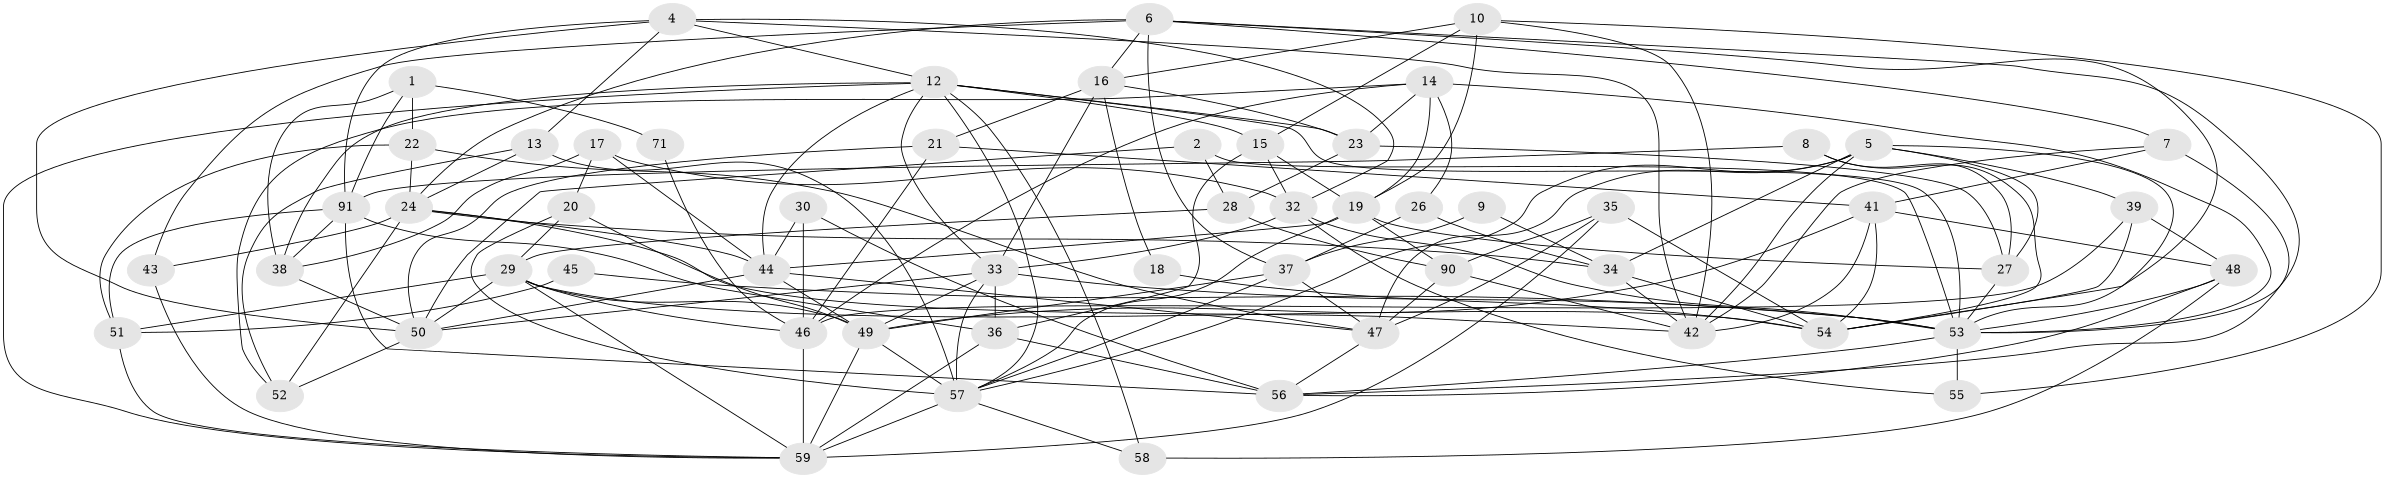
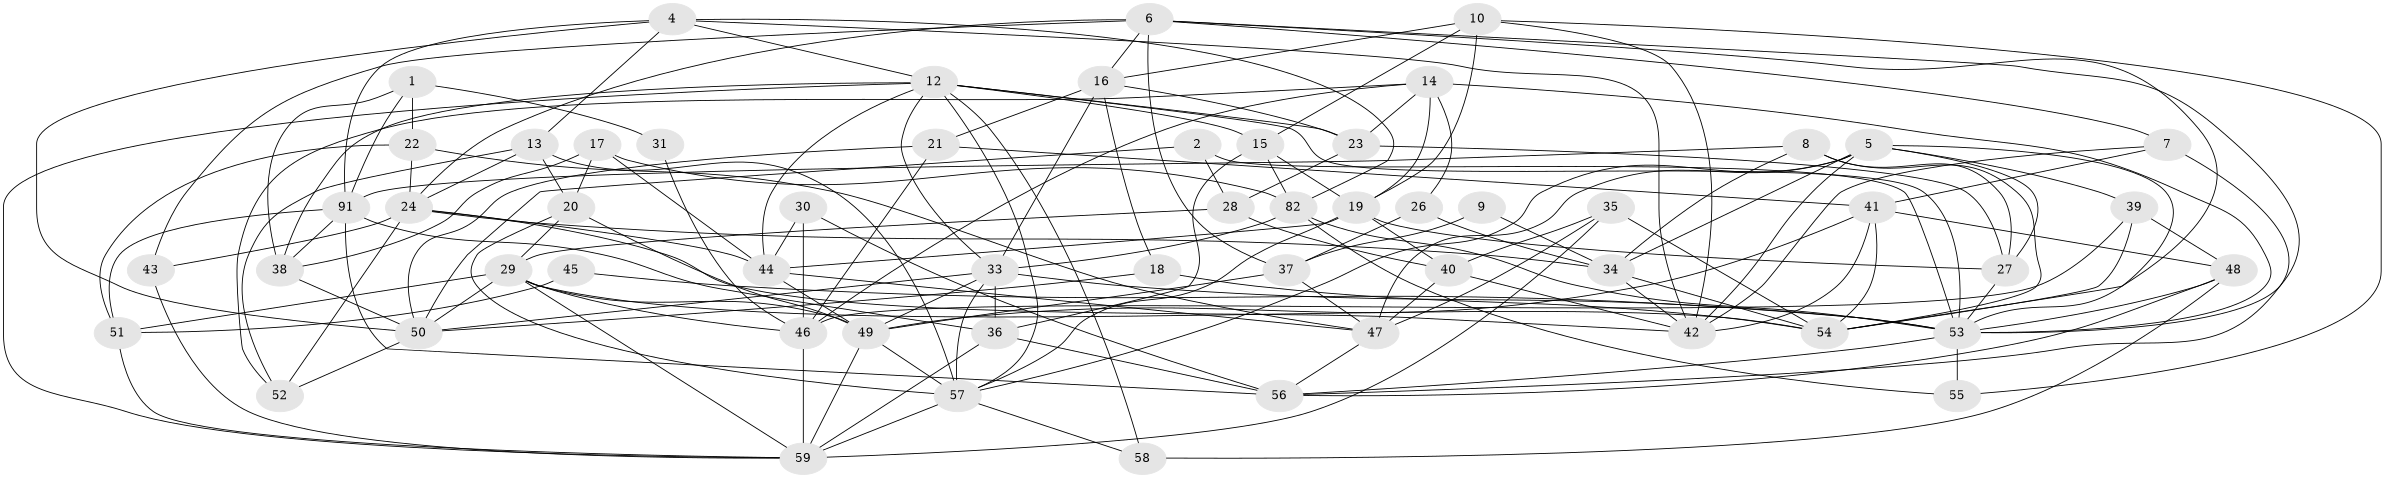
node "71": label "71" -> "31"
edge "13" -- "20": added
edge "8" -- "34": added
node "32": label "32" -> "82"
node "90": label "90" -> "40"
edge "44" -- "50": now "18" -- "50"
edge "37" -- "57": removed
